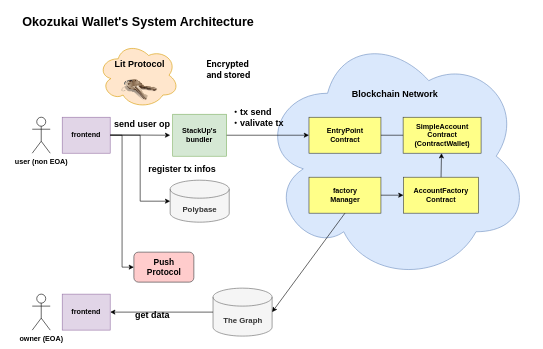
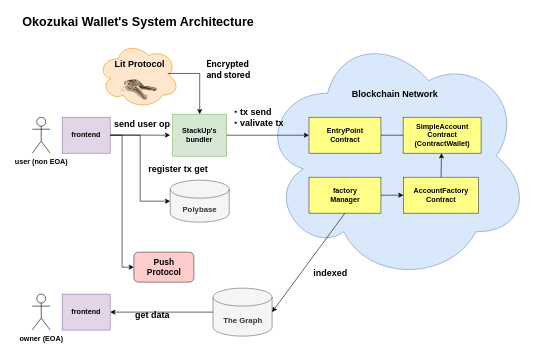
edge "Lit Protocol" -> "StackUp's bundler": added
node "register tx infos": label "register tx infos" -> "register tx get"
node "indexed": added
